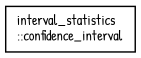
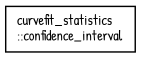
node "interval_statistics ::confidence_interval": label "interval_statistics ::confidence_interval" -> "curvefit_statistics ::confidence_interval"
